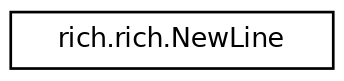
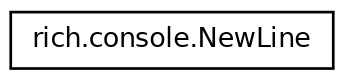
node "rich.rich.NewLine": label "rich.rich.NewLine" -> "rich.console.NewLine"
